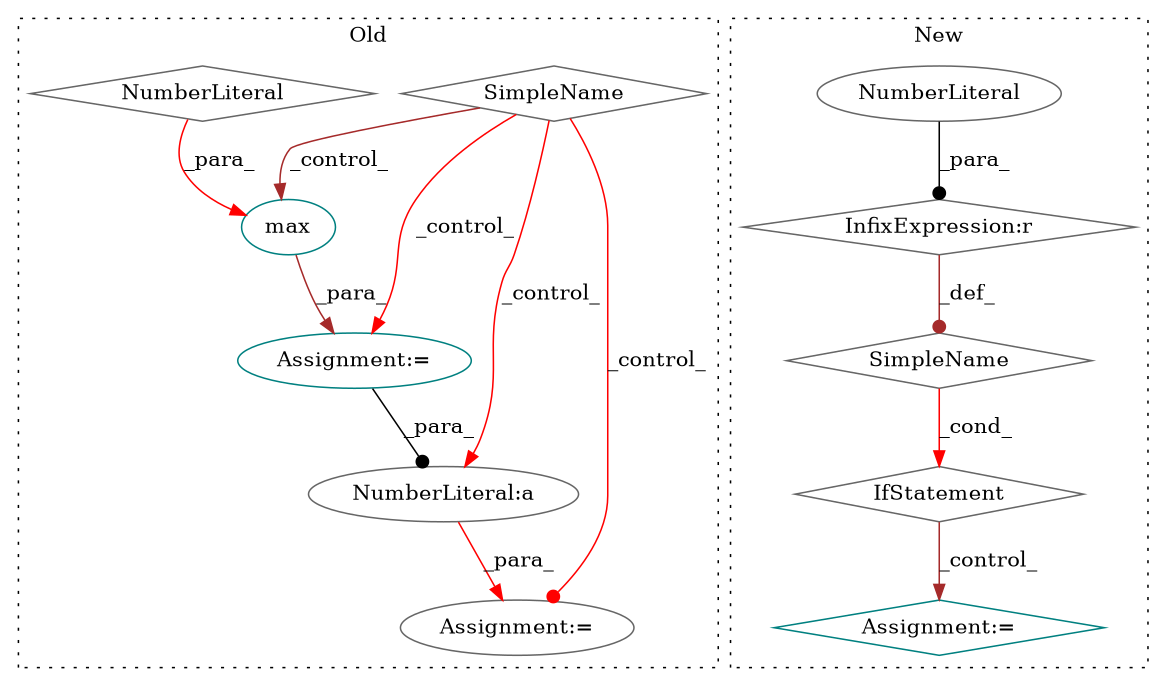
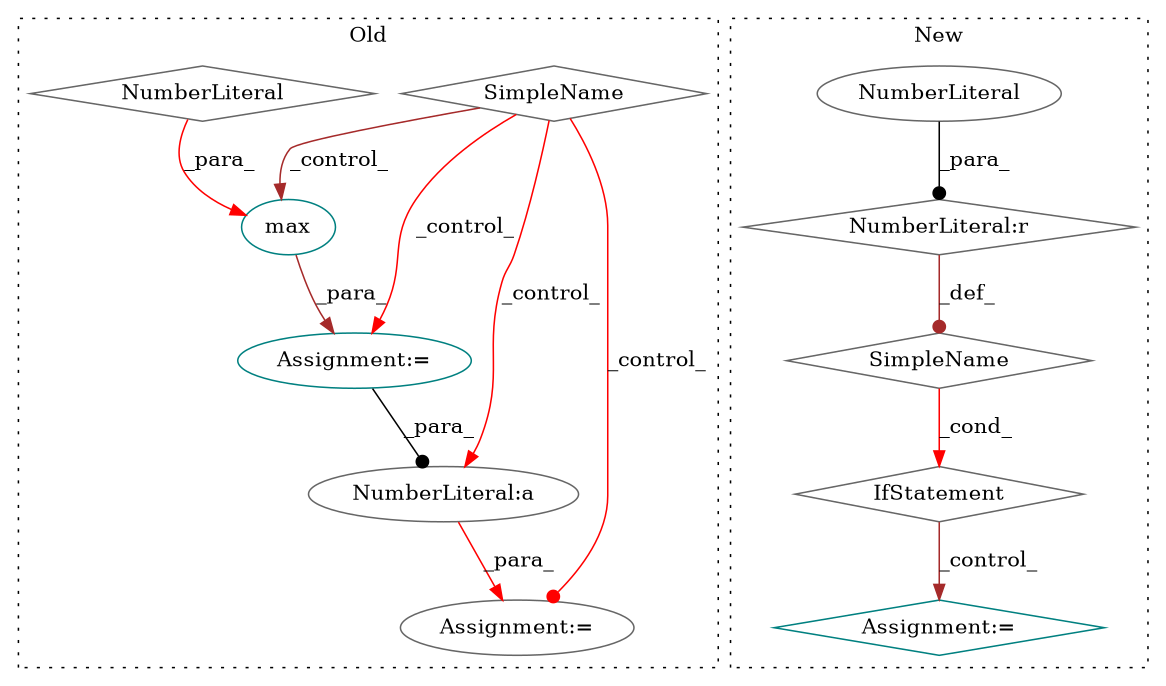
node "InfixExpression:r": label "InfixExpression:r" -> "NumberLiteral:r"
